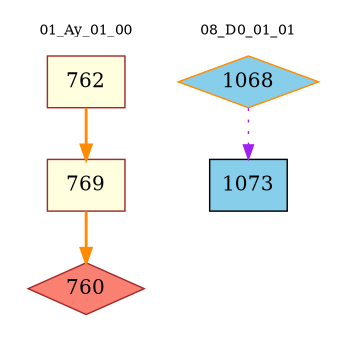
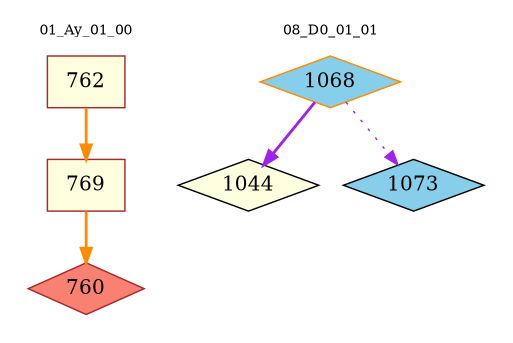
node "1044": added
node "1073": shape box -> diamond
